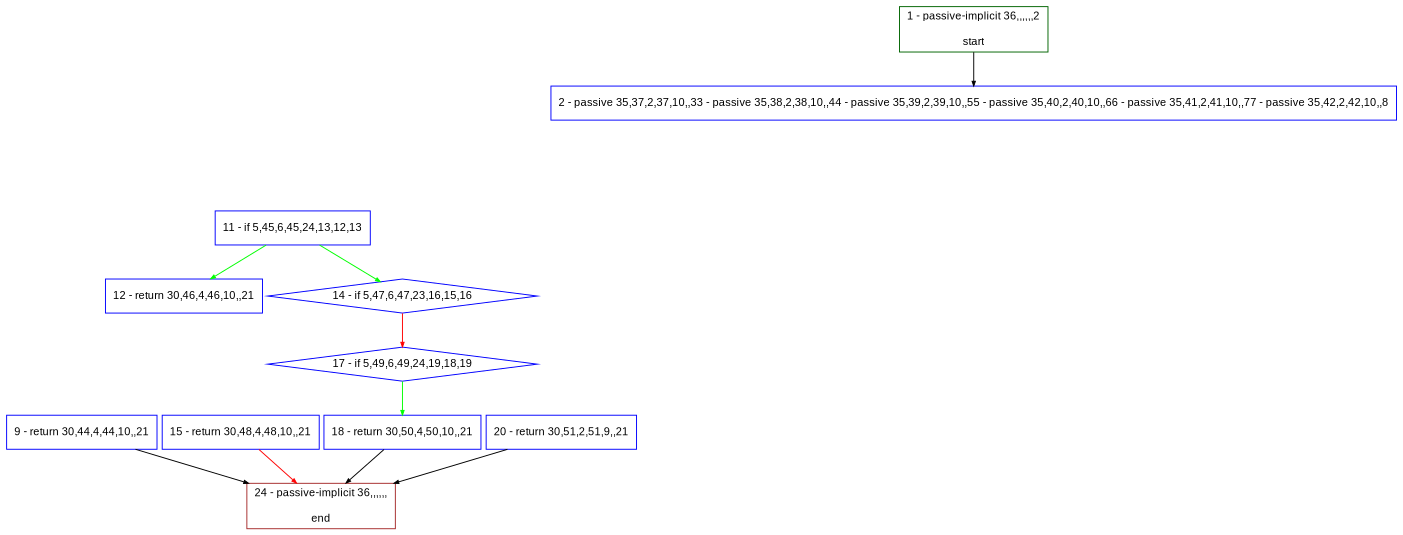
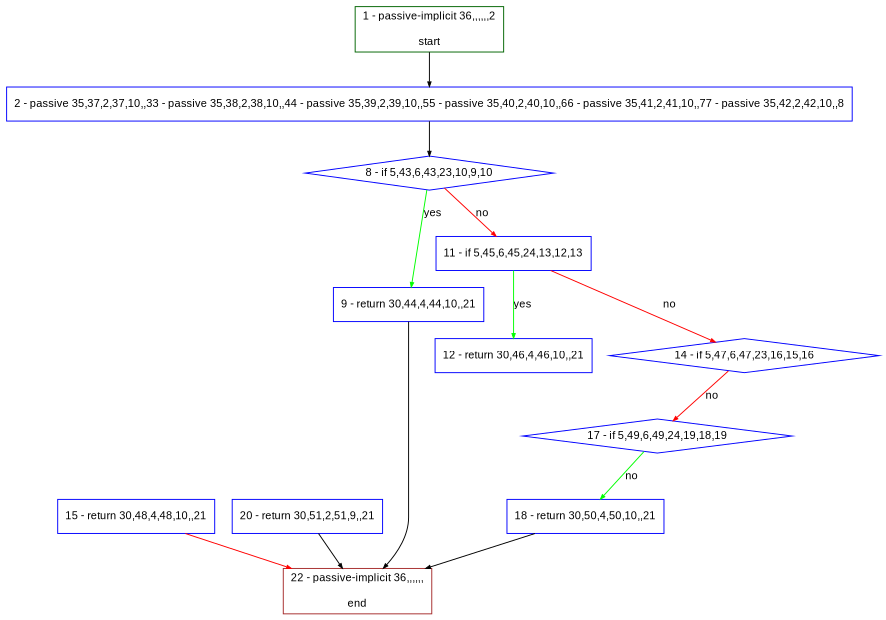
node "8 - if 5,43,6,43,23,10,9,10": added
edge "11 - if 5,45,6,45,24,13,12,13" -> "14 - if 5,47,6,47,23,16,15,16": color #00ff00 -> #ff0000
node "24 - passive-implicit 36,,,,,, end": label "24 - passive-implicit 36,,,,,, end" -> "22 - passive-implicit 36,,,,,, end"
